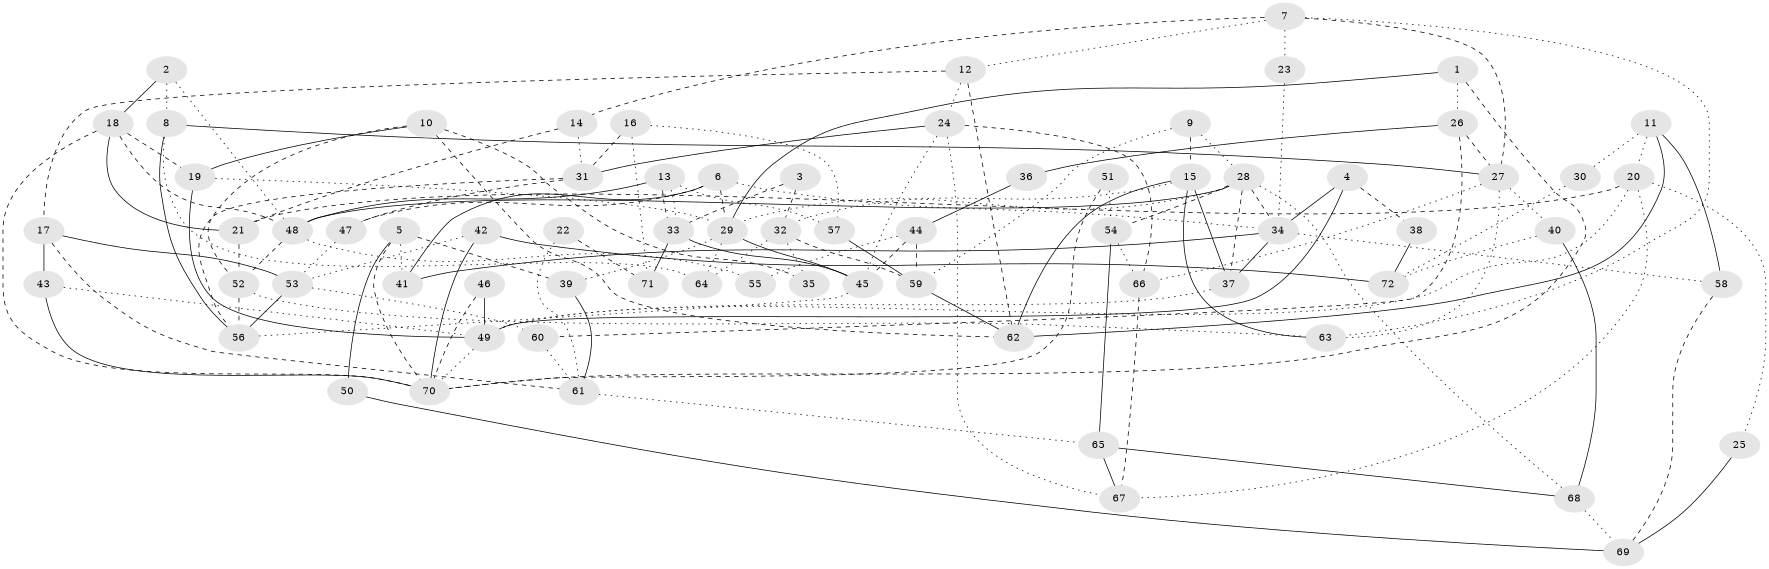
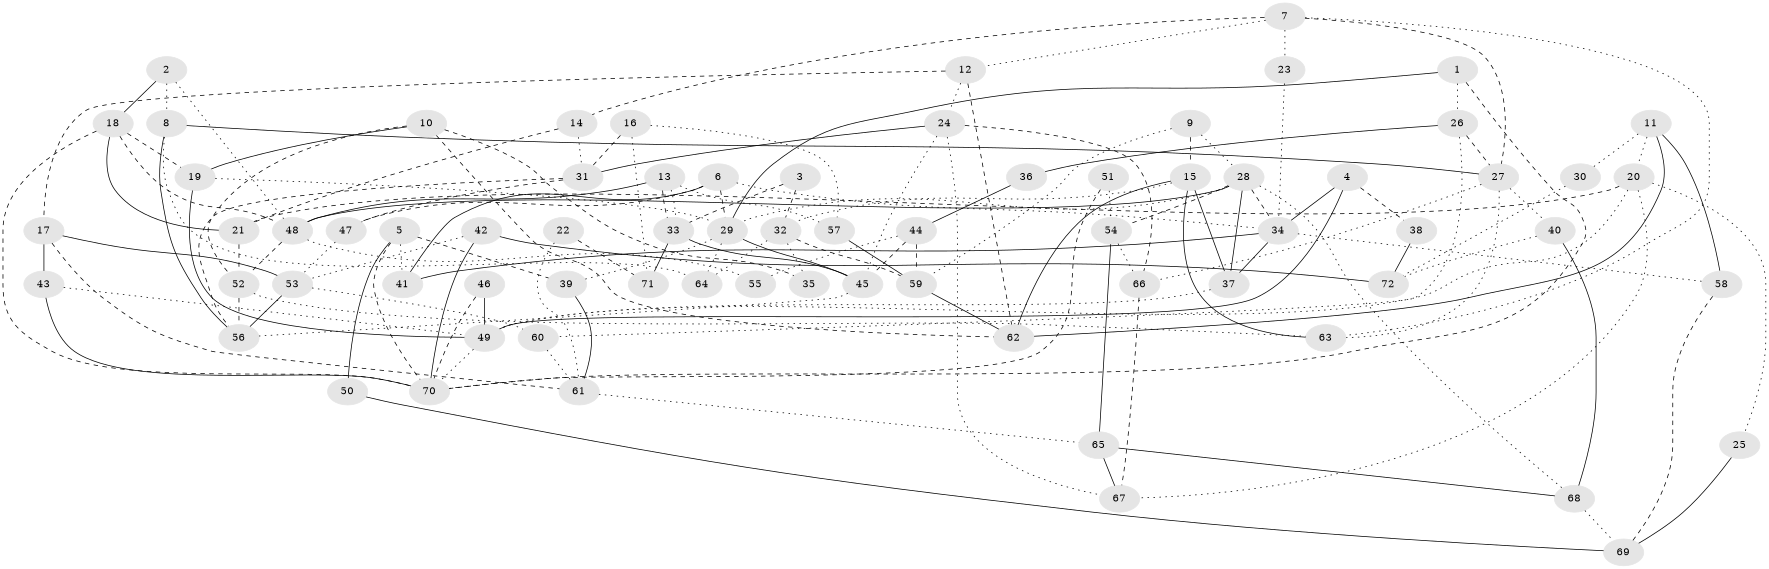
edge "28" -- "37": style dashed -> solid
edge "26" -- "60": style dashed -> dotted
